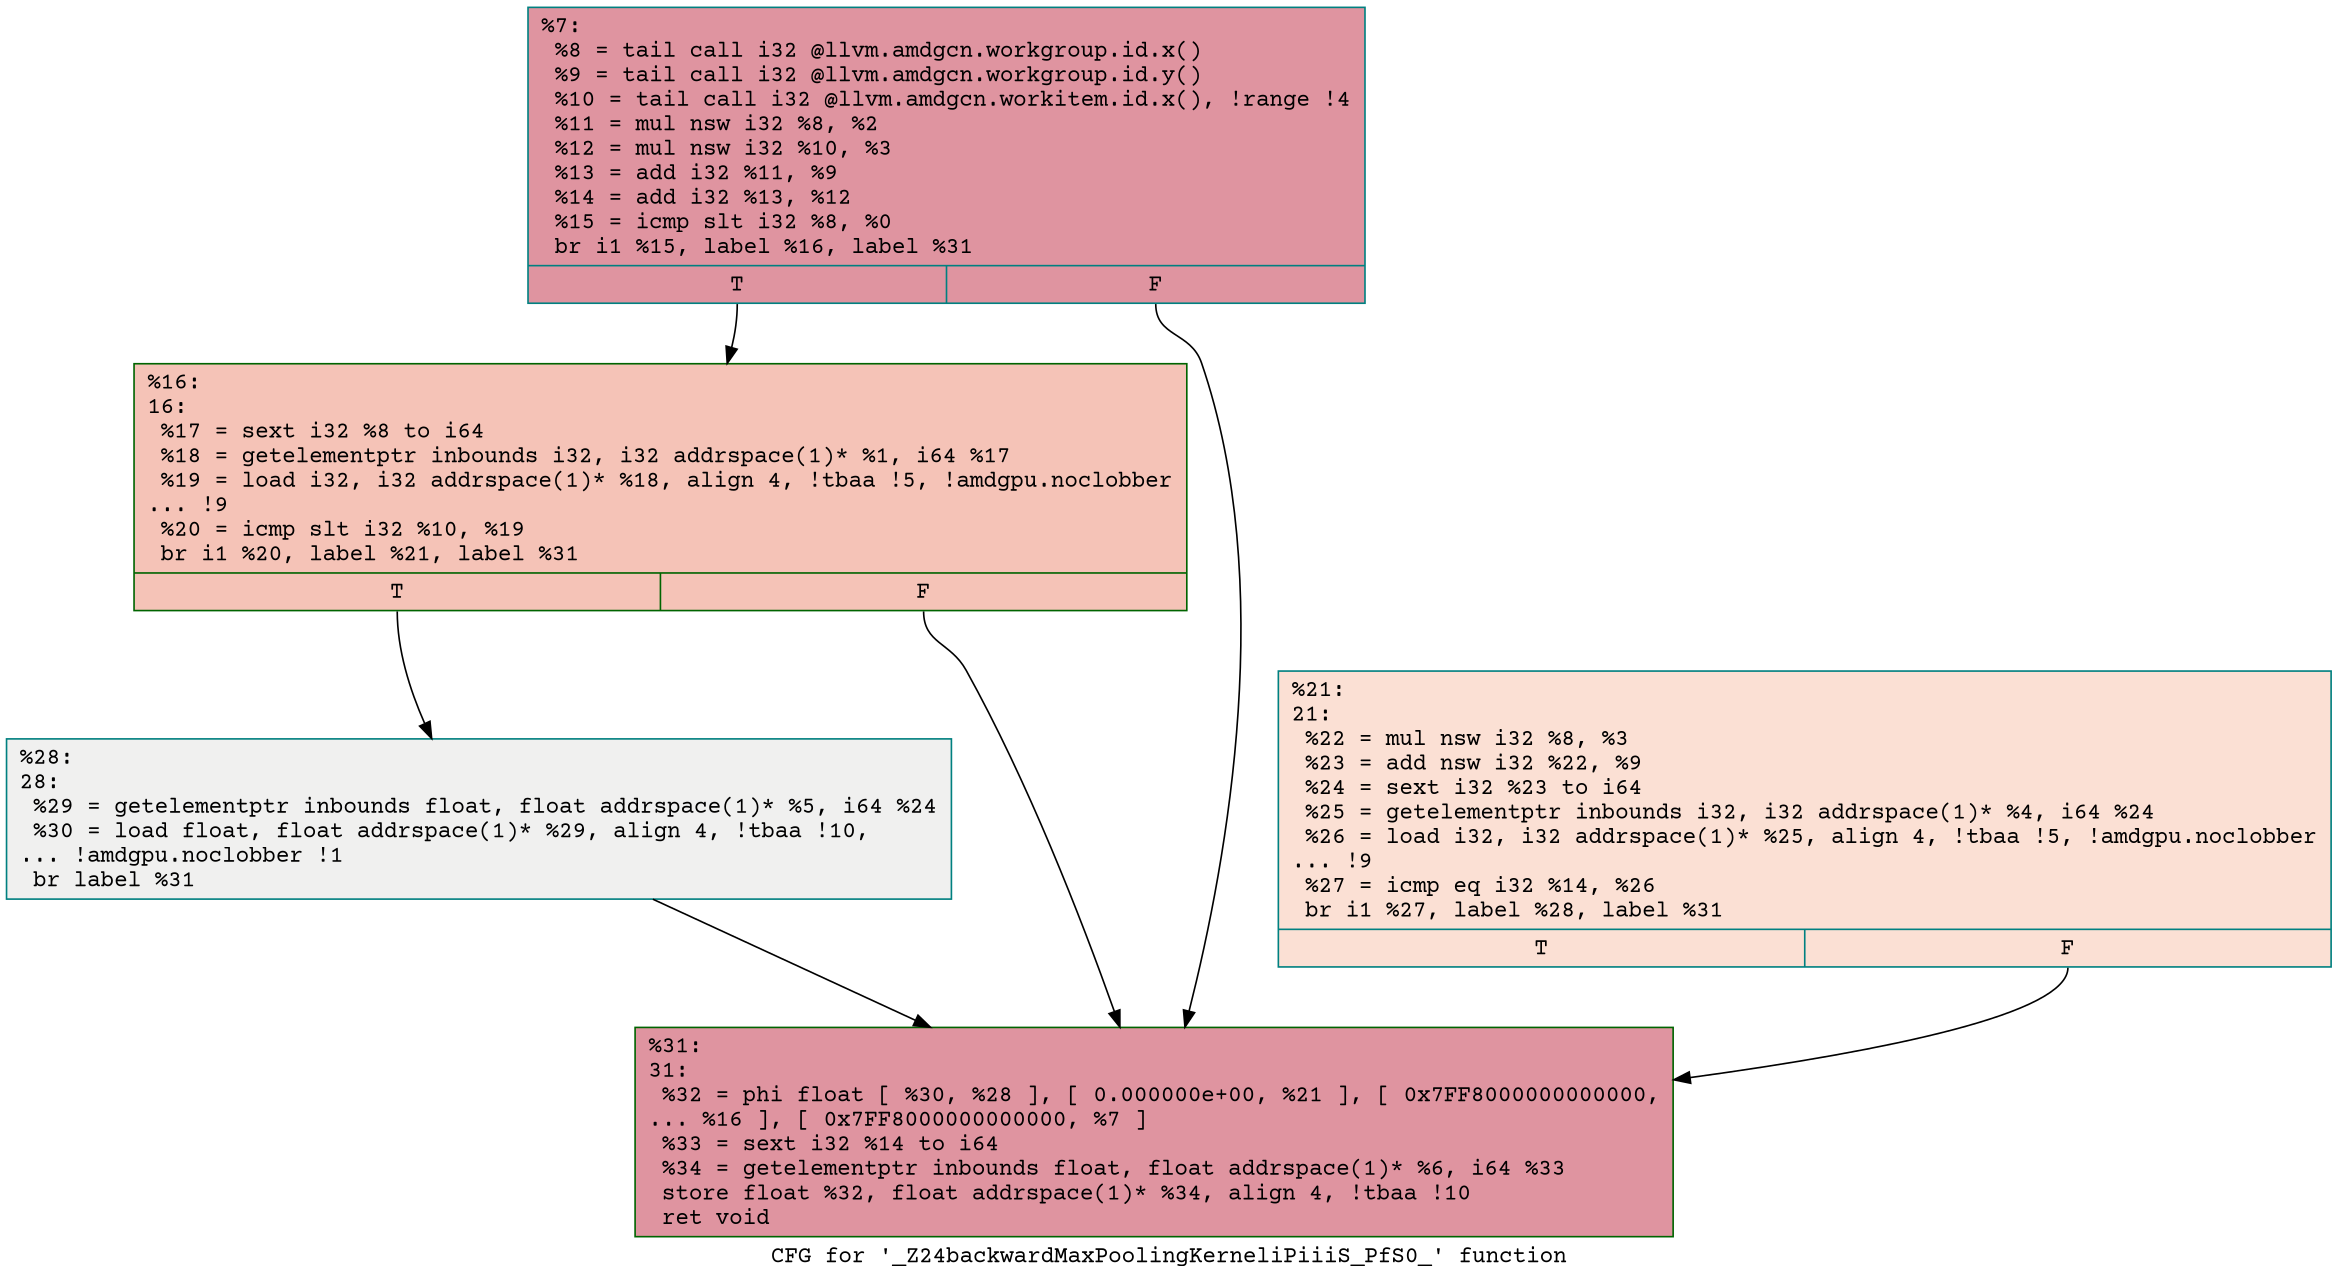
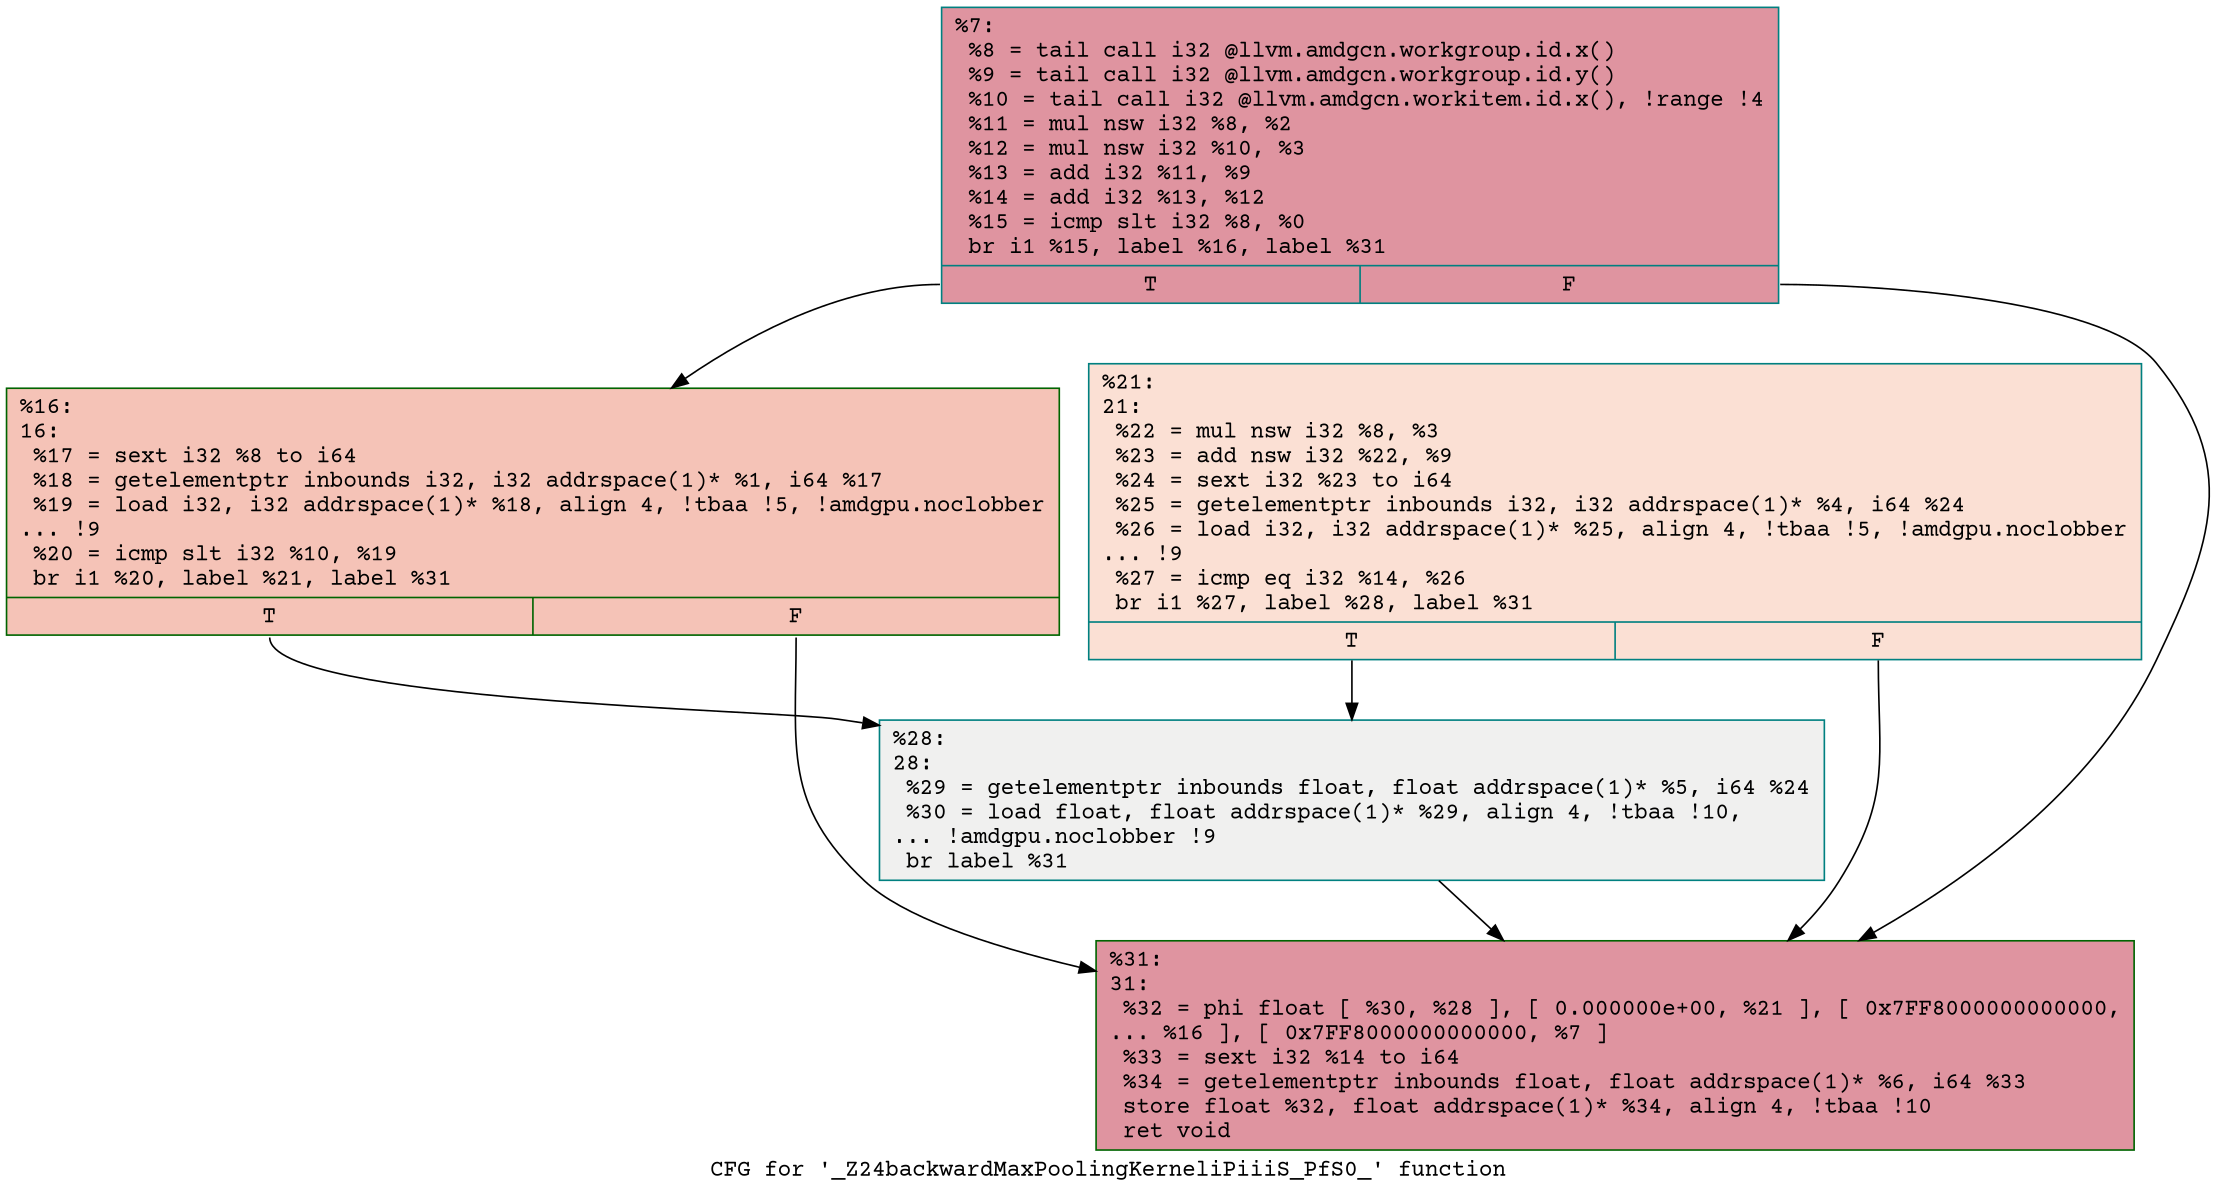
edge "%21:" -> "%28:": added
node "%28:": text "... !amdgpu.noclobber !1" -> "... !amdgpu.noclobber !9"
